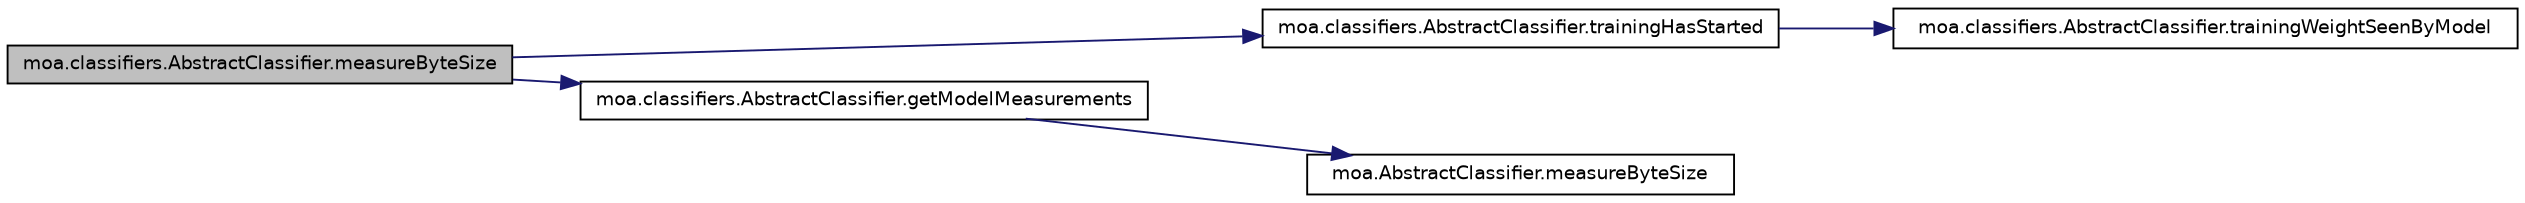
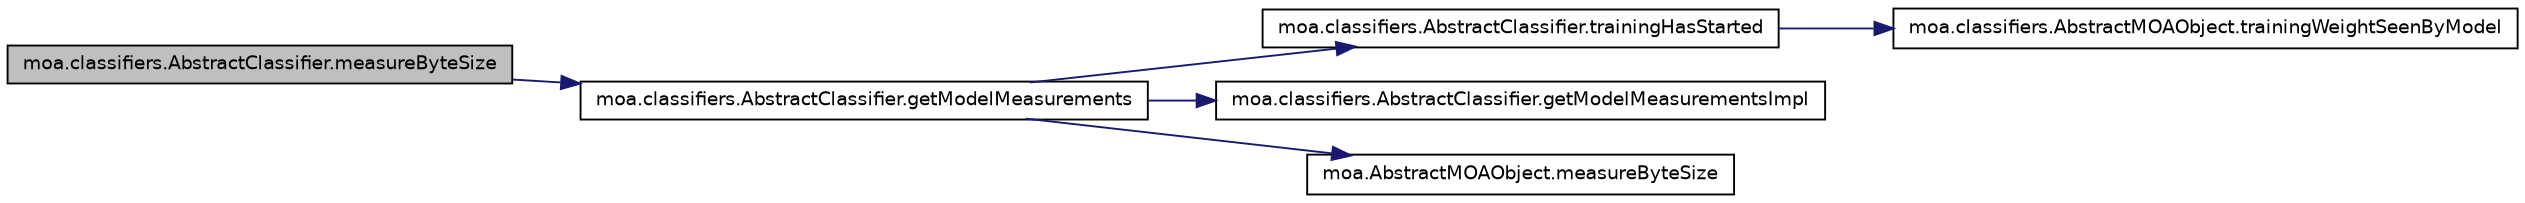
node "moa.classifiers.AbstractClassifier.trainingWeightSeenByModel": label "moa.classifiers.AbstractClassifier.trainingWeightSeenByModel" -> "moa.classifiers.AbstractMOAObject.trainingWeightSeenByModel"
edge "moa.classifiers.AbstractClassifier.measureByteSize" -> "moa.classifiers.AbstractClassifier.trainingHasStarted": now "moa.classifiers.AbstractClassifier.getModelMeasurements" -> "moa.classifiers.AbstractClassifier.trainingHasStarted"
node "moa.classifiers.AbstractClassifier.getModelMeasurementsImpl": added
node "moa.AbstractClassifier.measureByteSize": label "moa.AbstractClassifier.measureByteSize" -> "moa.AbstractMOAObject.measureByteSize"
